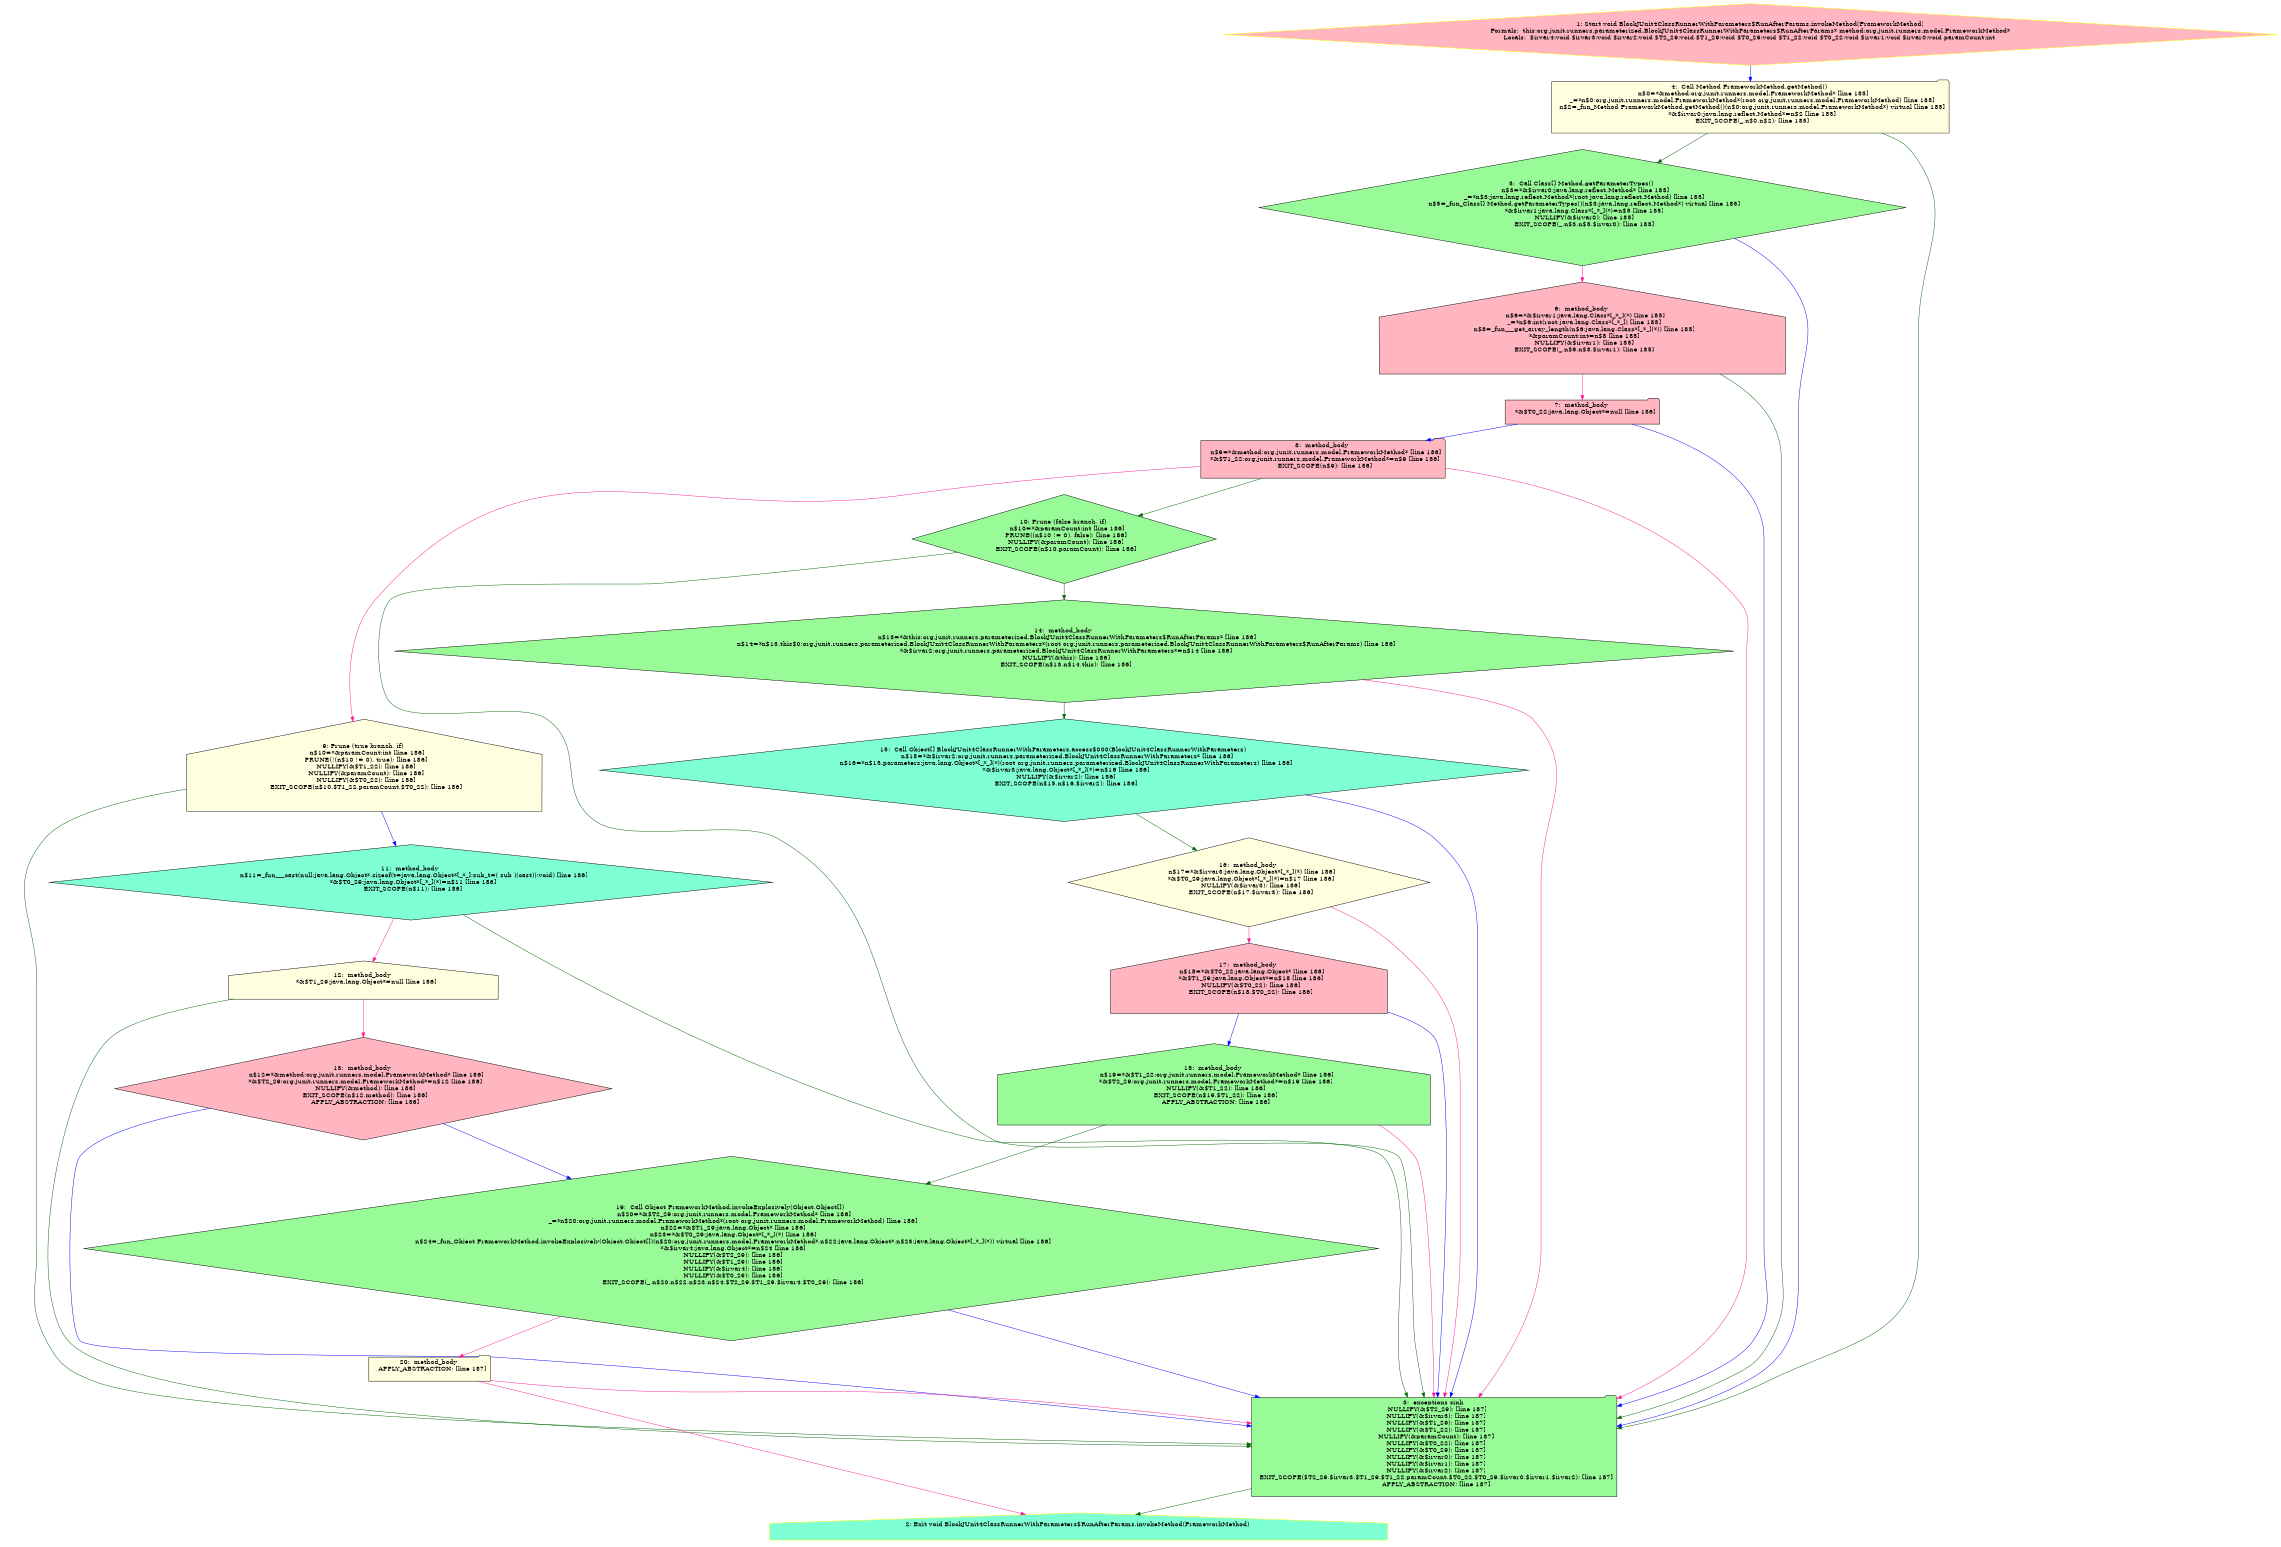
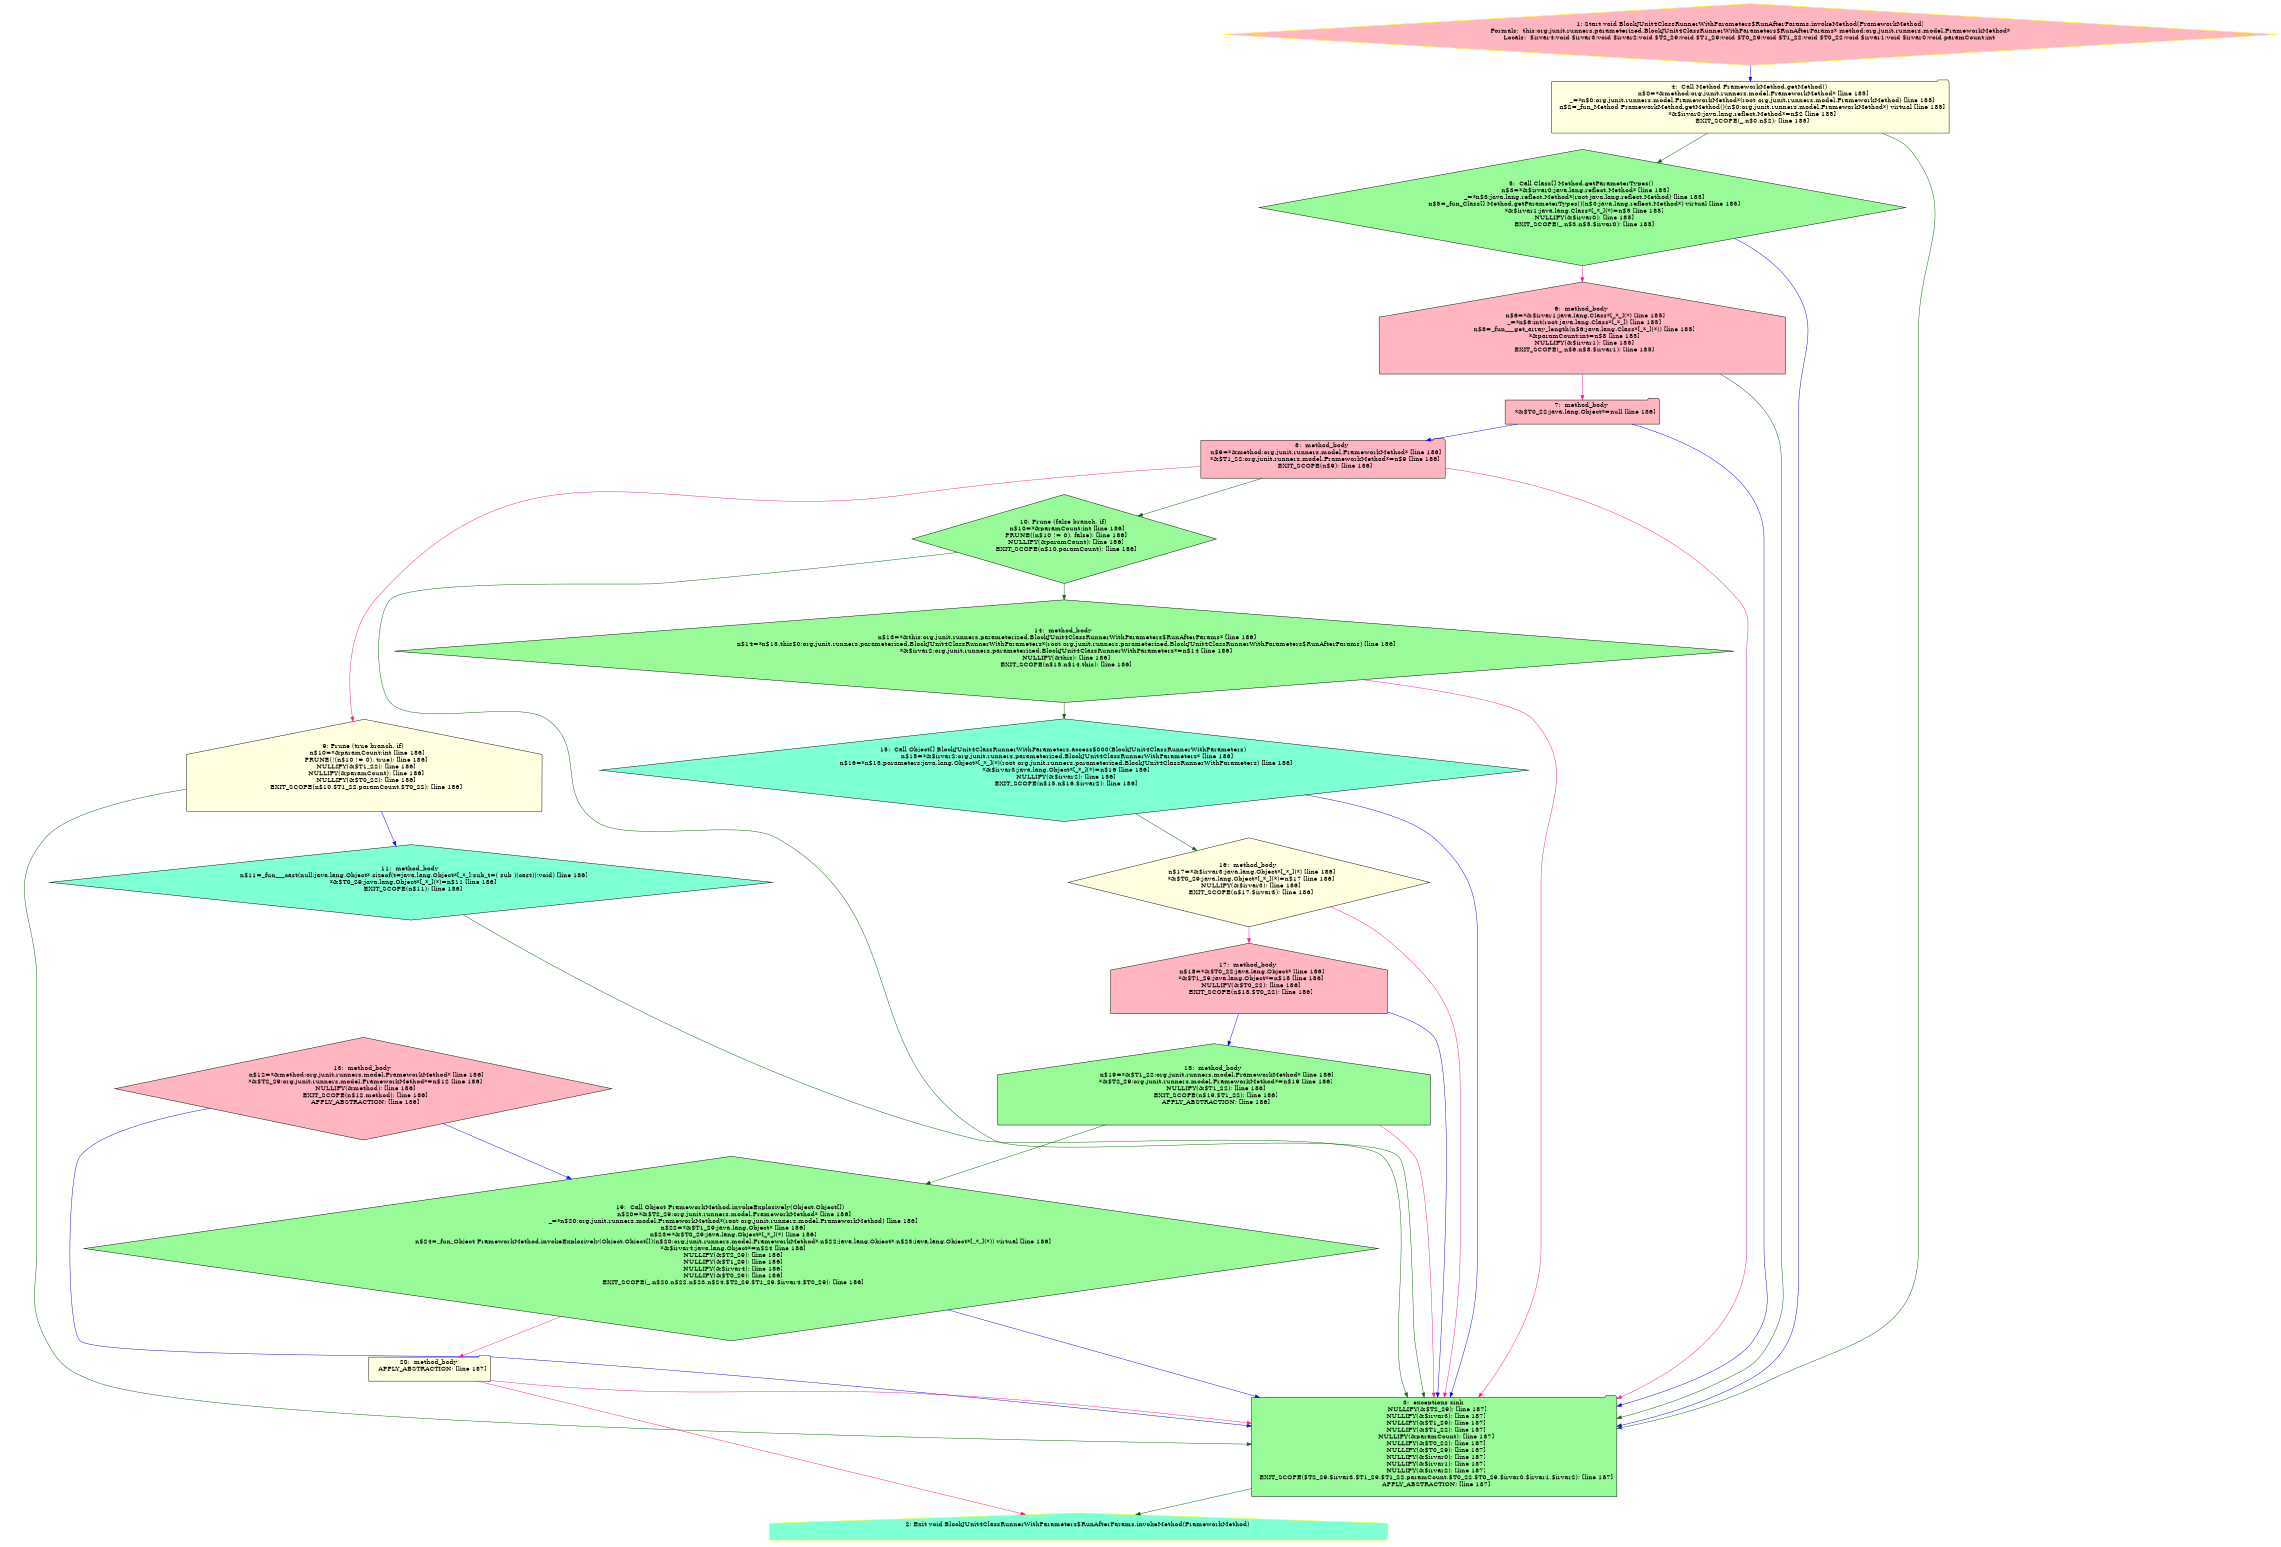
node "12:  method_body *&$T1_29:java.lang.Object*=null [line 186]": removed
